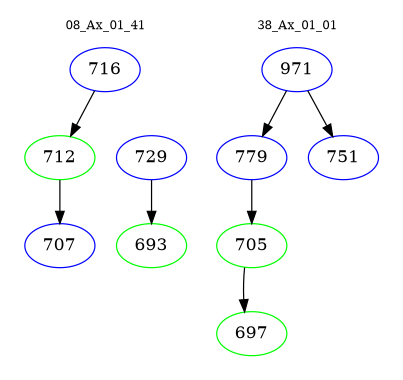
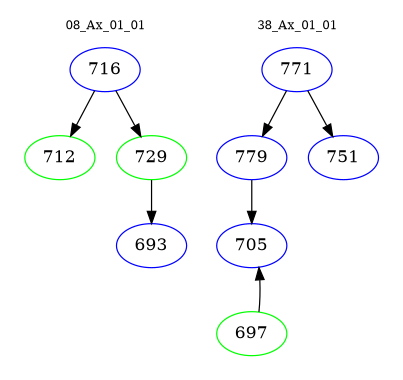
cluster "08_Ax_01_41": label "08_Ax_01_41" -> "08_Ax_01_01"
node "971": label "971" -> "771"
edge "716" -> "729": added
node "729": color blue -> green
node "707": removed
node "693": color green -> blue
node "705": color green -> blue
edge "705" -> "697": reversed
